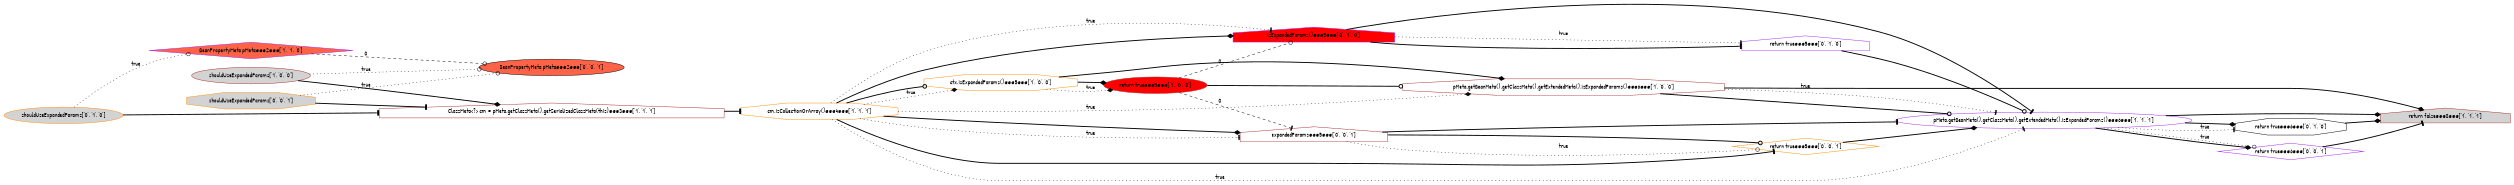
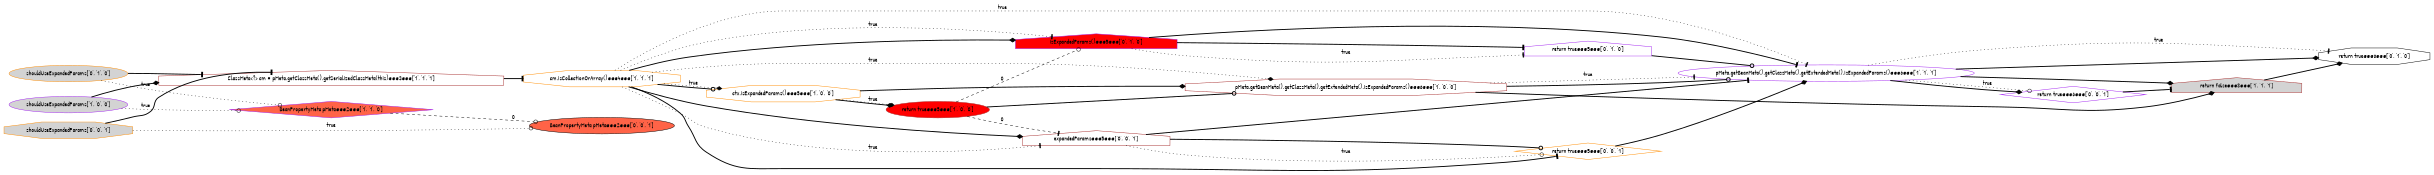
edge "shouldUseExpandedParams['1', '0', '0']" -> "BeanPropertyMeta pMeta@@@2@@@['0', '0', '1']": now "shouldUseExpandedParams['1', '0', '0']" -> "BeanPropertyMeta pMeta@@@2@@@['1', '1', '0']"
node "shouldUseExpandedParams['1', '0', '0']": color brown -> purple
edge "return true@@@6@@@['0', '1', '0']" -> "return false@@@8@@@['1', '1', '1']": reversed
